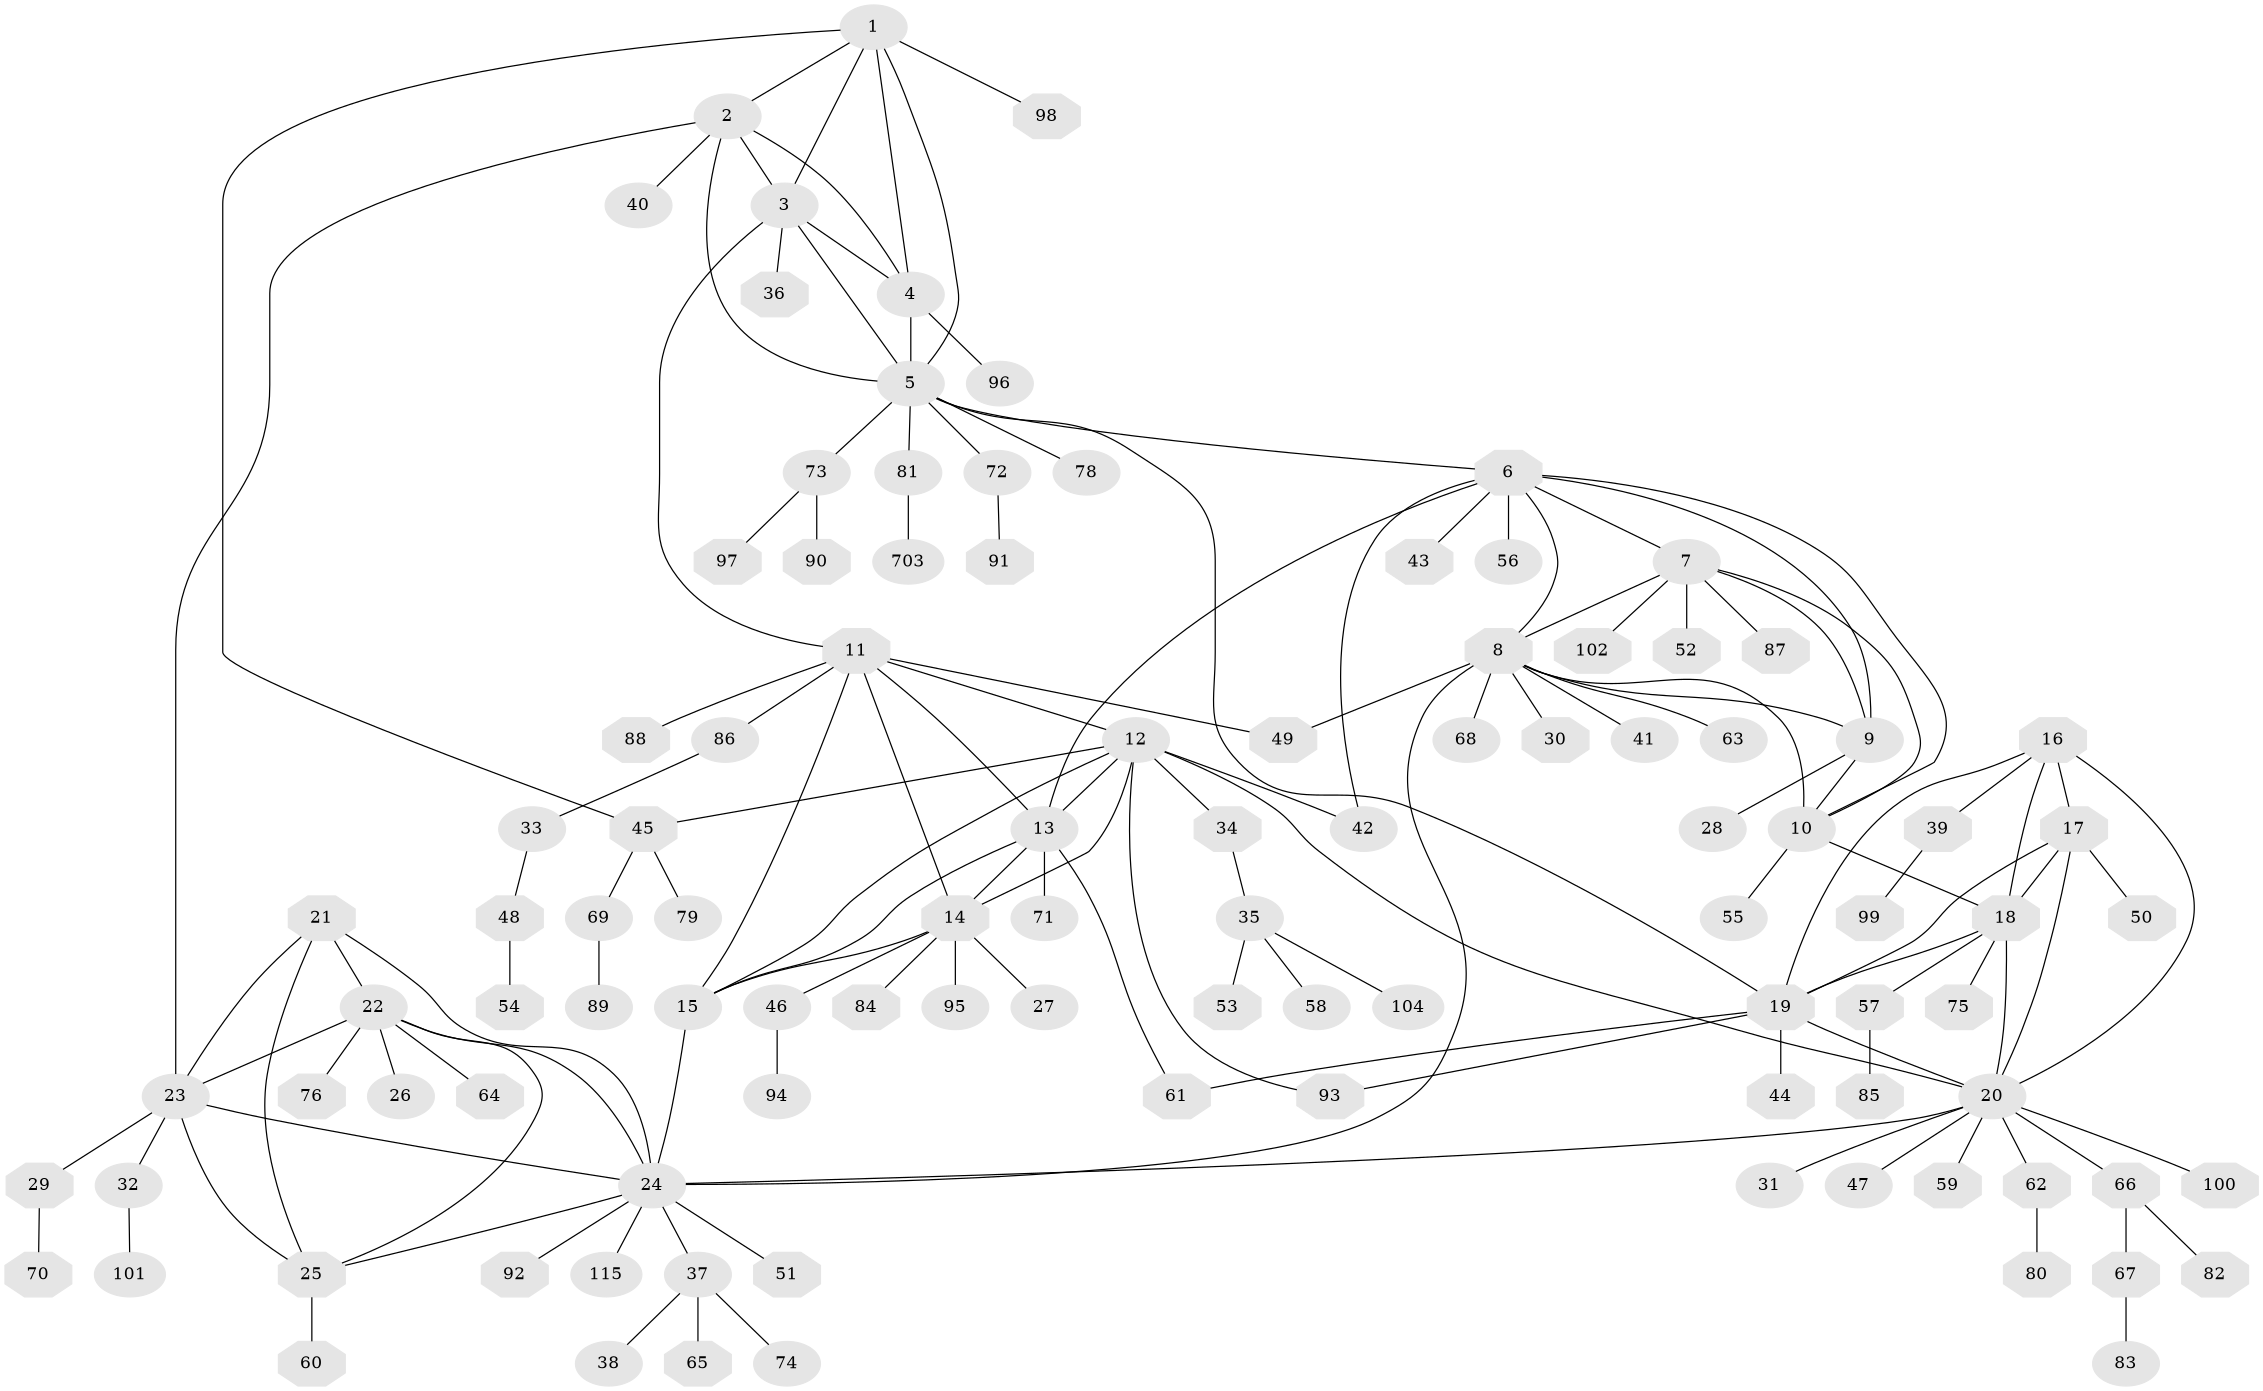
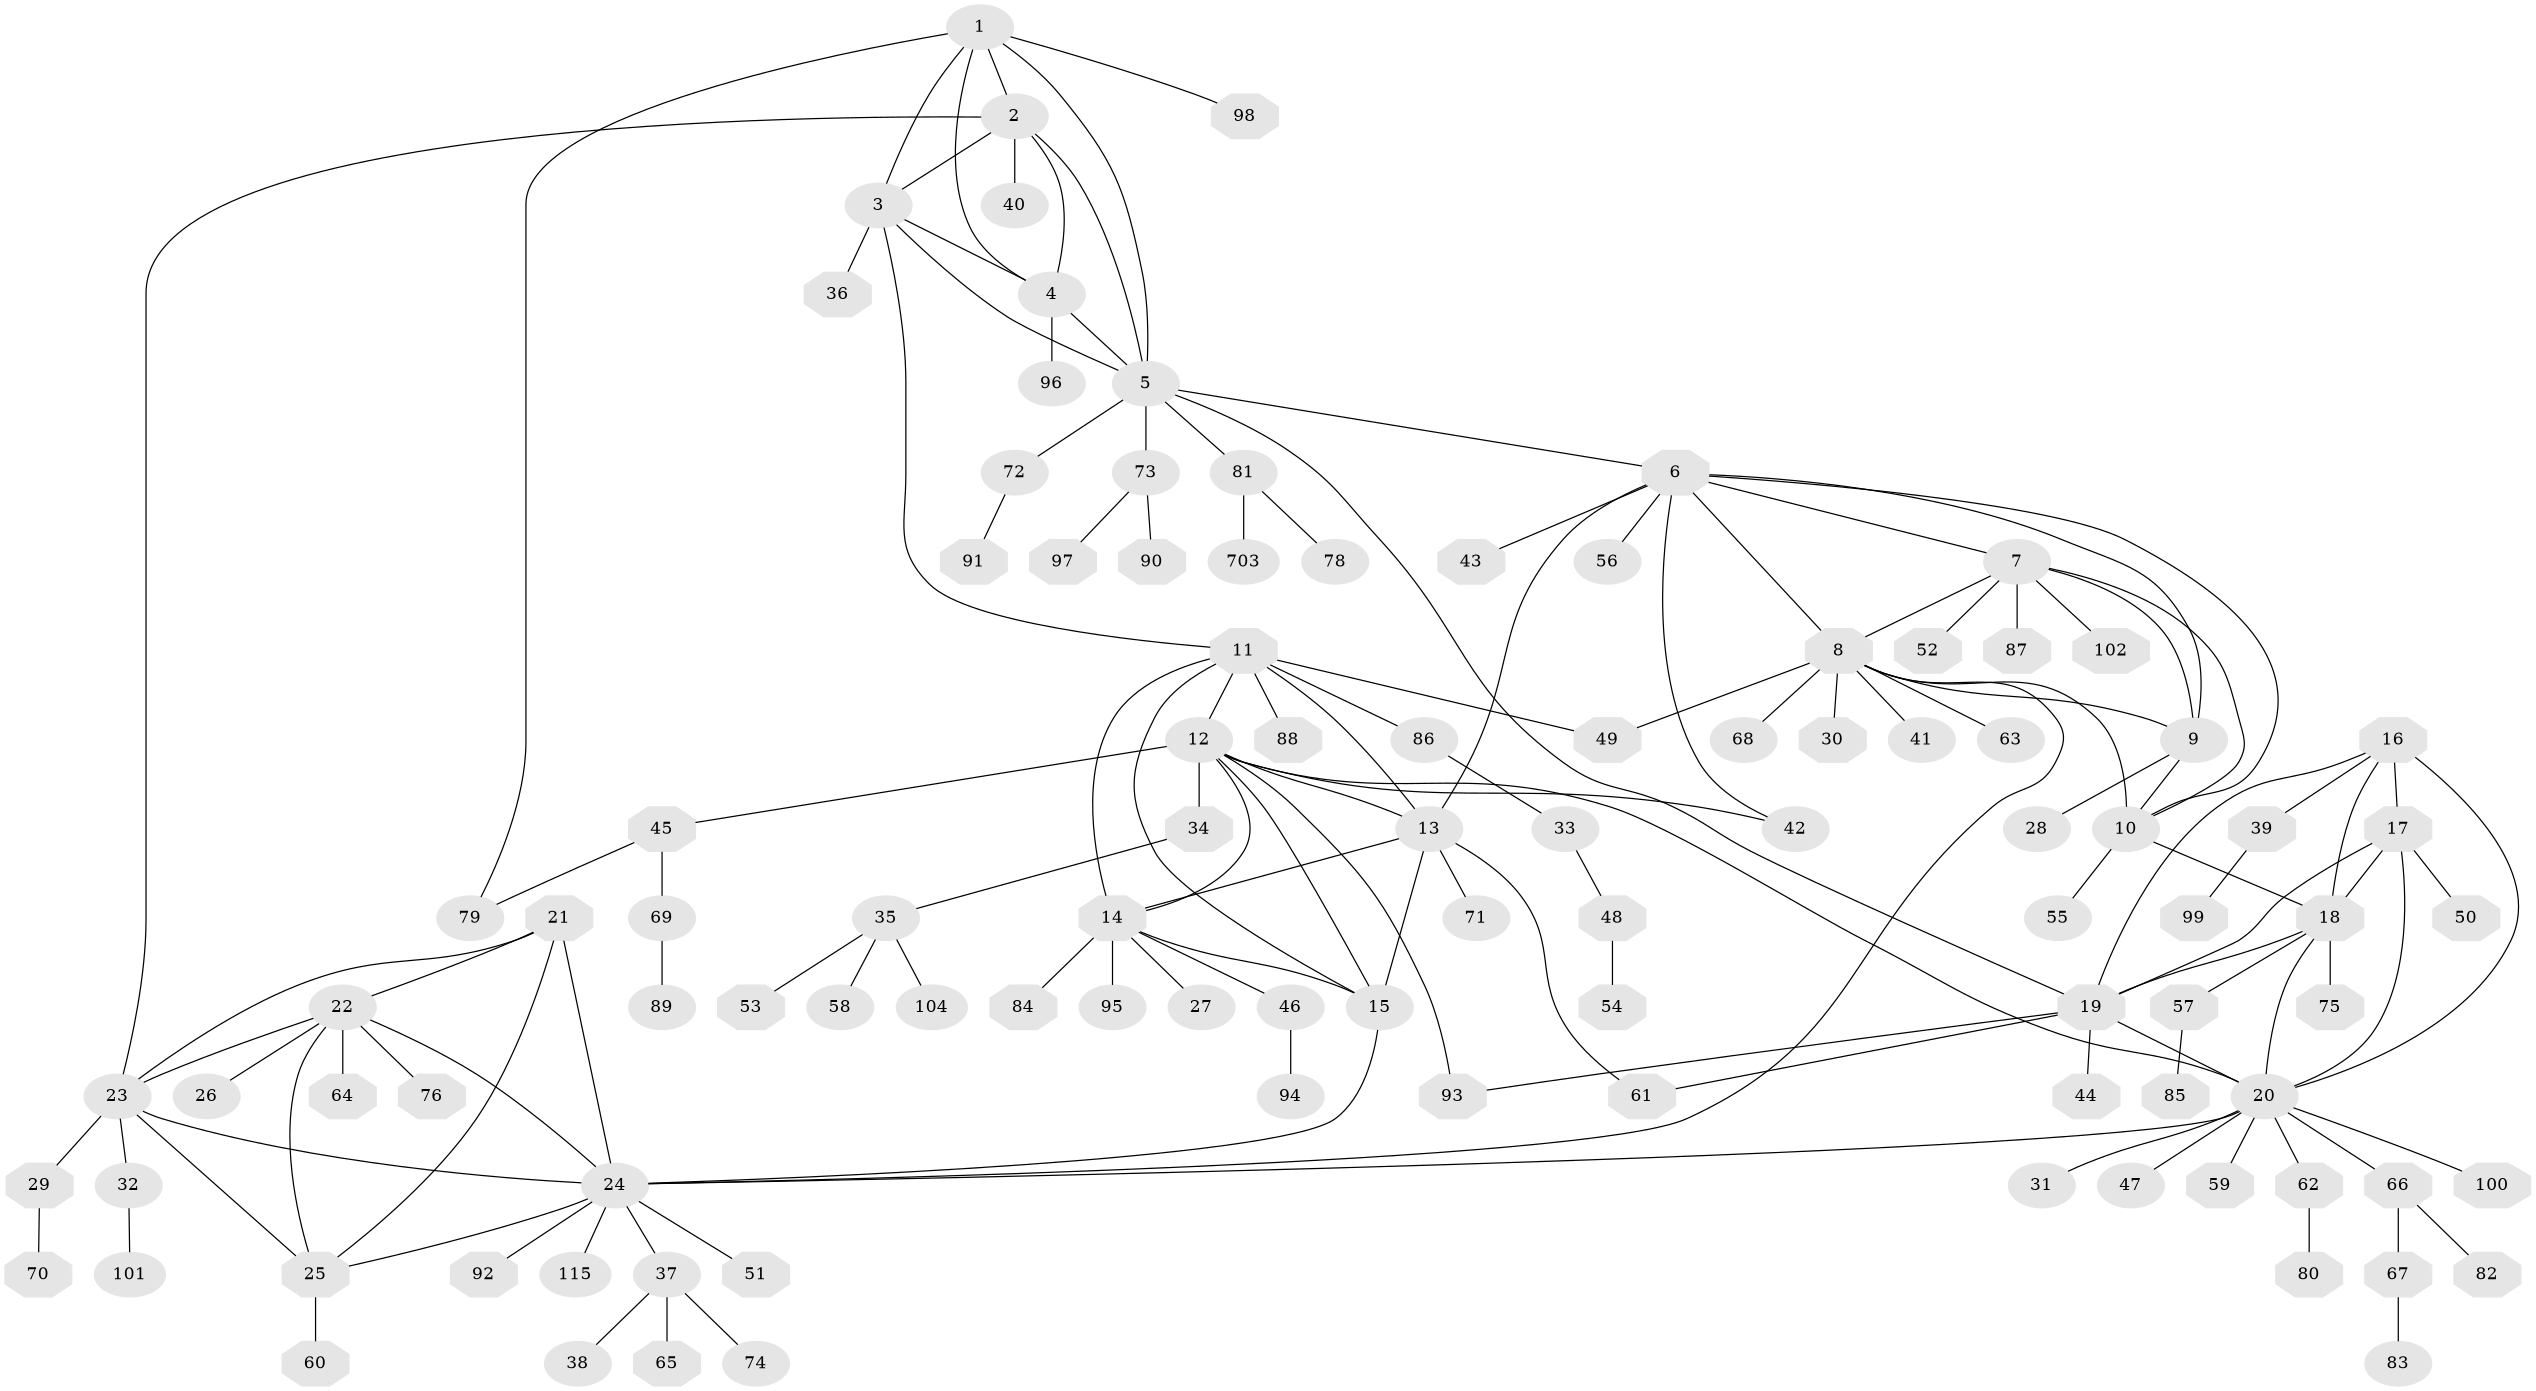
edge "1" -- "45": now "1" -- "79"
edge "5" -- "78": now "81" -- "78"
